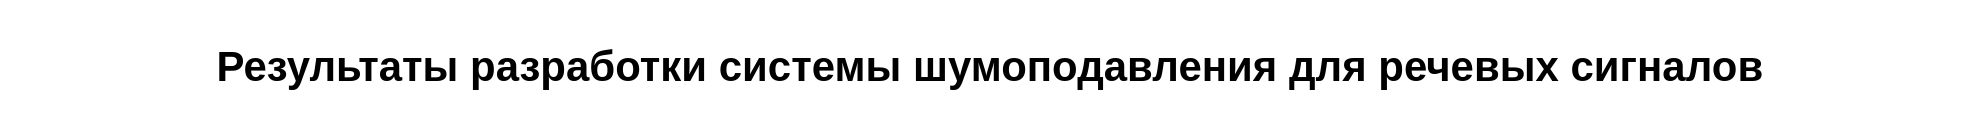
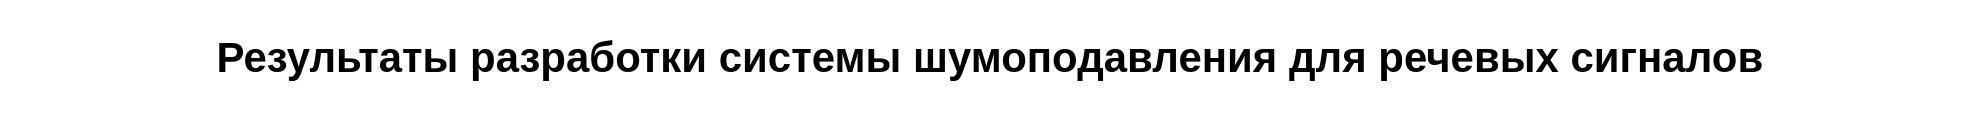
node "Результаты разработки системы шумоподавления для речевых сигналов": moved (990, 66) -> (990, 57)
